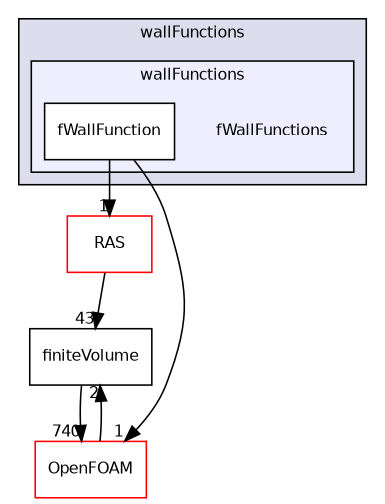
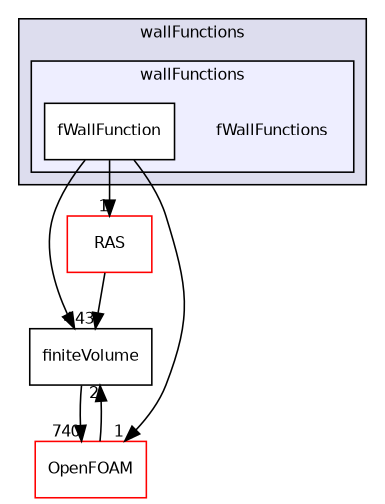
edge "fWallFunction" -> "finiteVolume": added
